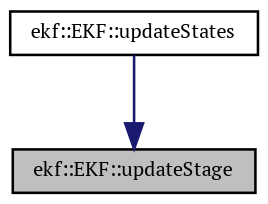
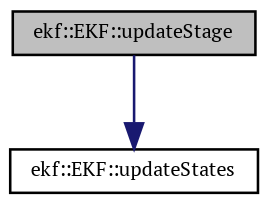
edge "ekf::EKF::updateStates" -> "ekf::EKF::updateStage": reversed
